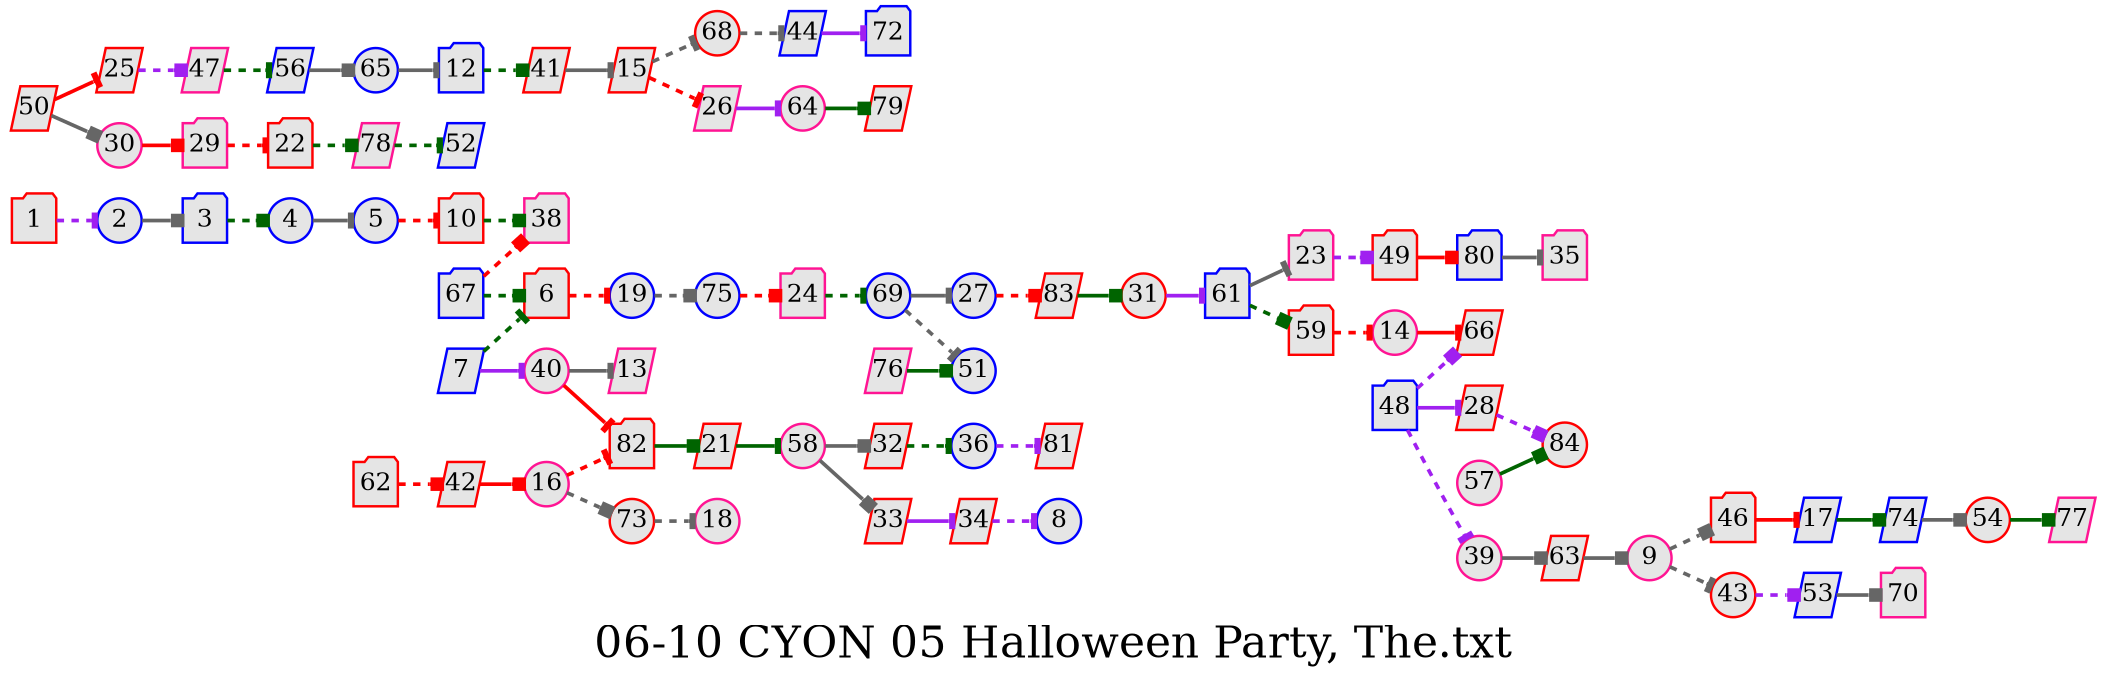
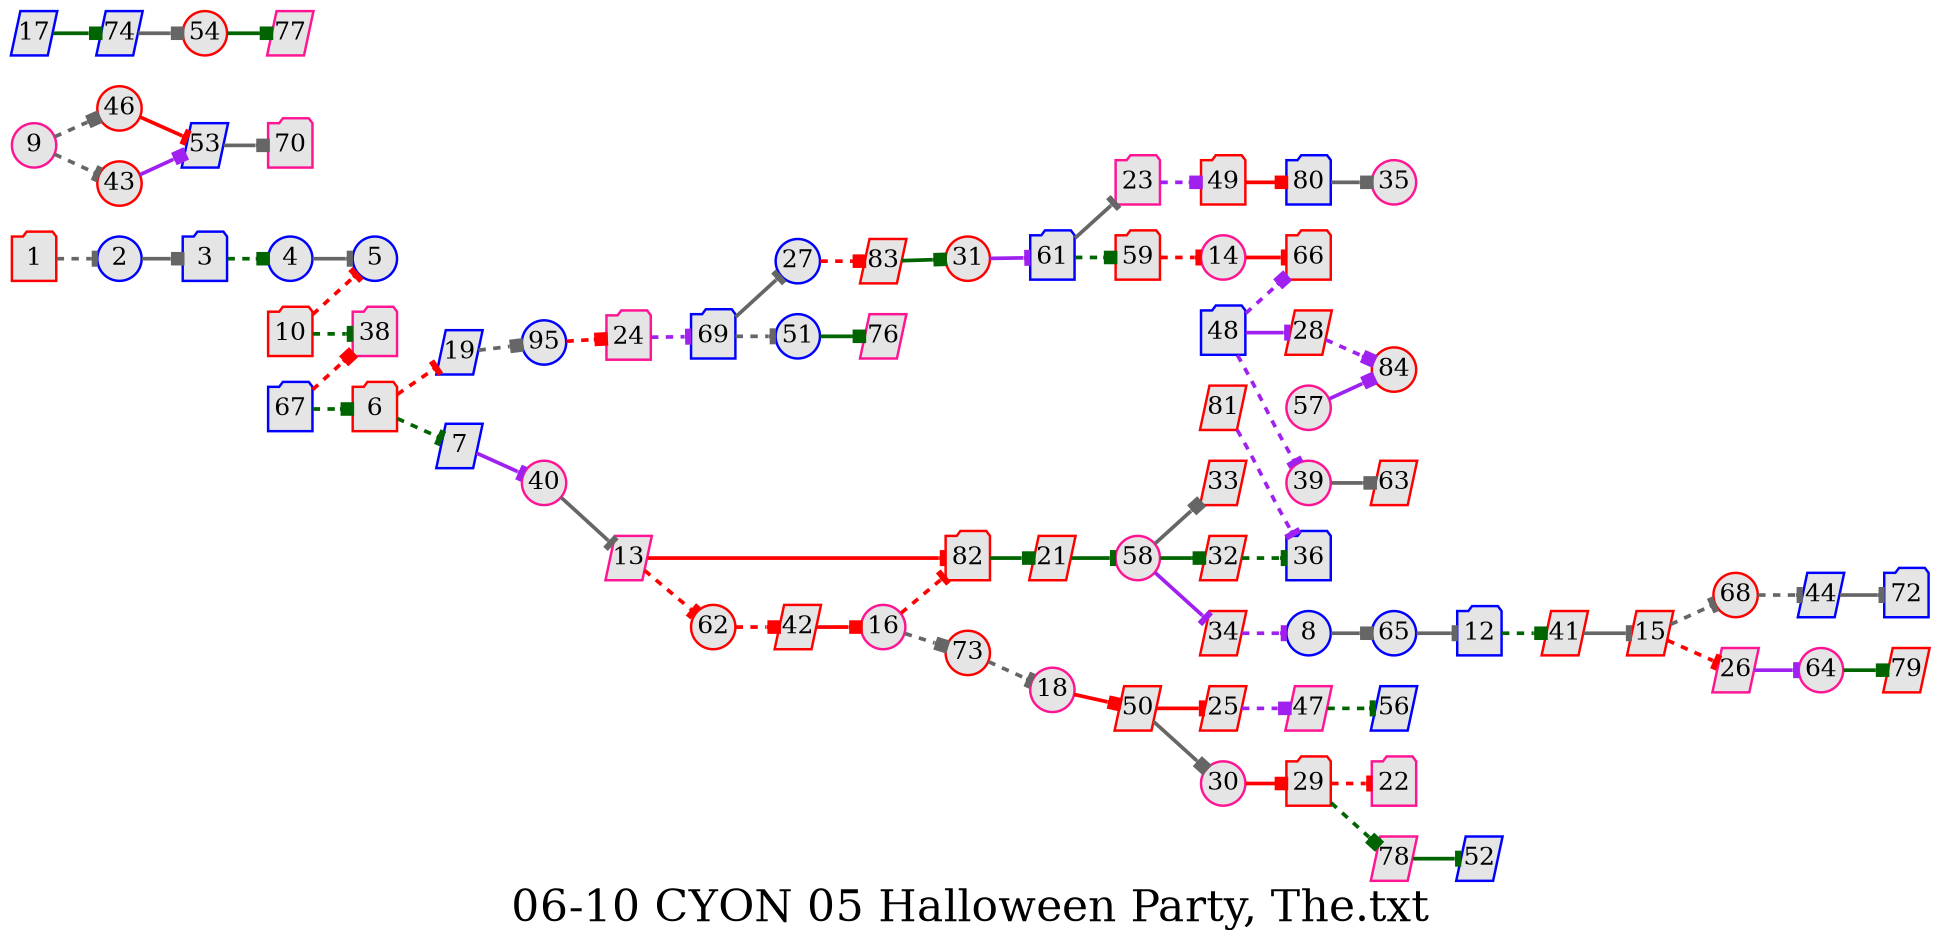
edge "44" -> "72": color purple -> gray40
edge "56" -> "65": now "8" -> "65"
node "29": color deeppink -> red
node "22": color red -> deeppink
edge "22" -> "78": now "29" -> "78"
edge "78" -> "52": style dashed -> bold
edge "1" -> "2": color purple -> gray40
edge "5" -> "10": reversed
edge "10" -> "38": arrowhead box -> tee
edge "80" -> "35": arrowhead tee -> box
node "35": shape folder -> ellipse
node "19": shape ellipse -> parallelogram
node "75": label "75" -> "95"
edge "24" -> "69": color darkgreen -> purple
node "69": shape ellipse -> folder
node "66": shape parallelogram -> folder
edge "7" -> "6": reversed
edge "76" -> "51": reversed
edge "40" -> "82": now "13" -> "82"
edge "58" -> "32": color gray40 -> darkgreen
node "36": shape ellipse -> folder
edge "36" -> "81": reversed
edge "57" -> "84": color darkgreen -> purple
node "62": shape folder -> ellipse
node "46": shape folder -> ellipse
edge "46" -> "17": now "46" -> "53"
edge "33" -> "34": now "58" -> "34"
edge "63" -> "9": removed
edge "13" -> "62": added
edge "43" -> "53": style dashed -> bold
edge "18" -> "50": added
